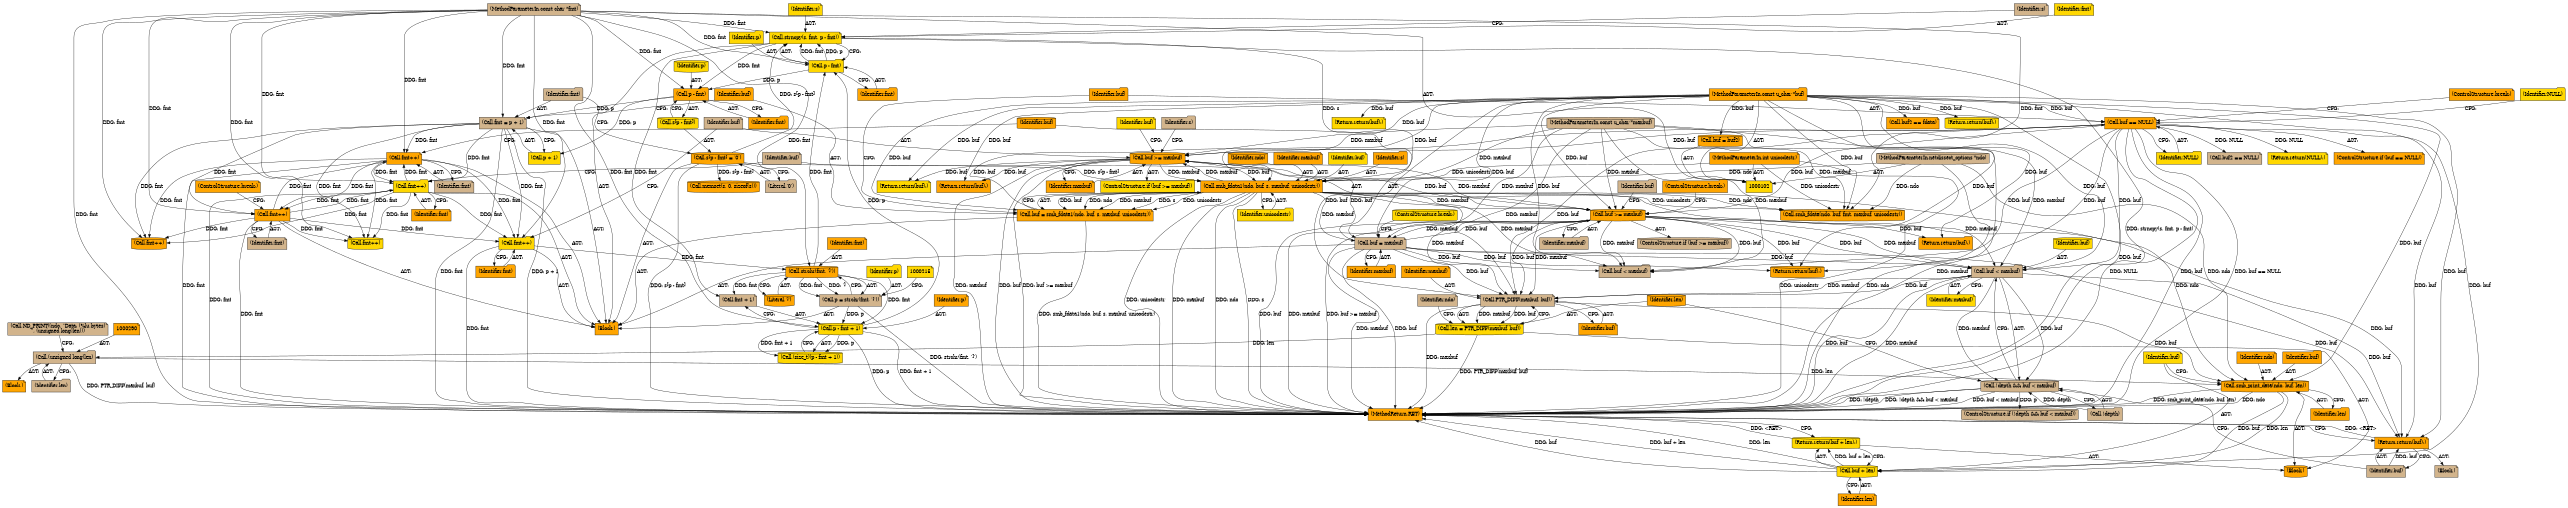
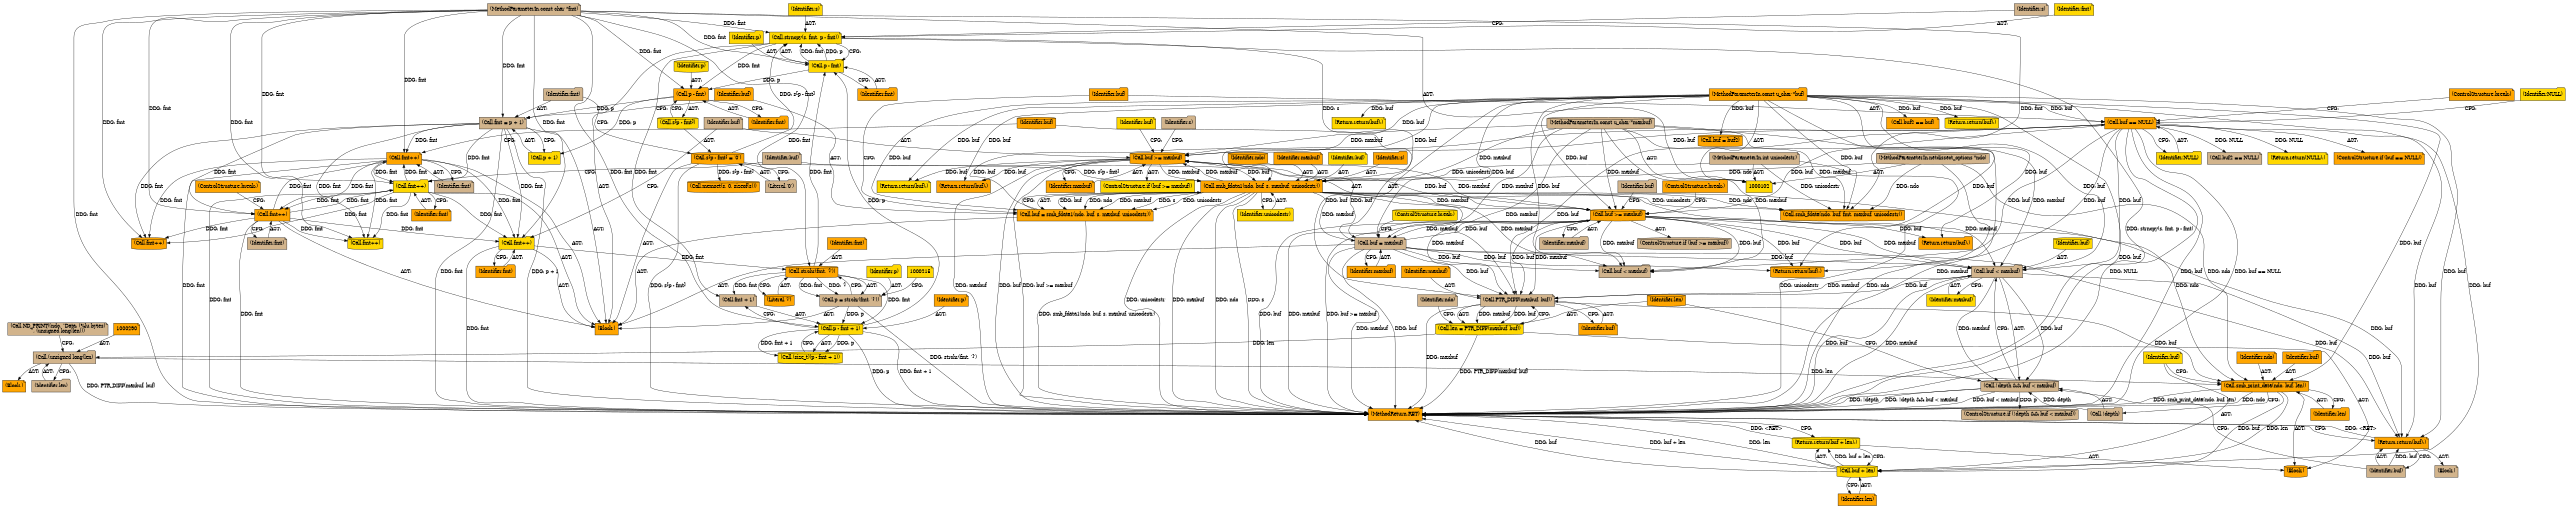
node "(Call,buf2 == fdata)": label "(Call,buf2 == fdata)" -> "(Call,buf2 == buf)"
node "(MethodParameterIn,int unicodestr)": fillcolor orange -> tan
edge "(Call,buf = buf2)" -> "1000102": now "(MethodParameterIn,const u_char *maxbuf)" -> "1000102"
edge "(Call,!depth && buf < maxbuf)" -> "(Call,!depth)": now "(Call,smb_print_data(ndo, buf, len))" -> "(Call,!depth)"
